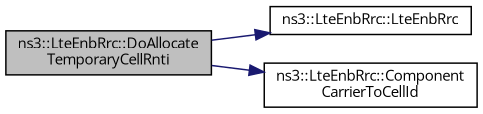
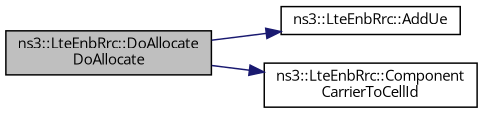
node "ns3::LteEnbRrc::LteEnbRrc": label "ns3::LteEnbRrc::LteEnbRrc" -> "ns3::LteEnbRrc::AddUe"
node "ns3::LteEnbRrc::DoAllocate TemporaryCellRnti": label "ns3::LteEnbRrc::DoAllocate TemporaryCellRnti" -> "ns3::LteEnbRrc::DoAllocate DoAllocate"
